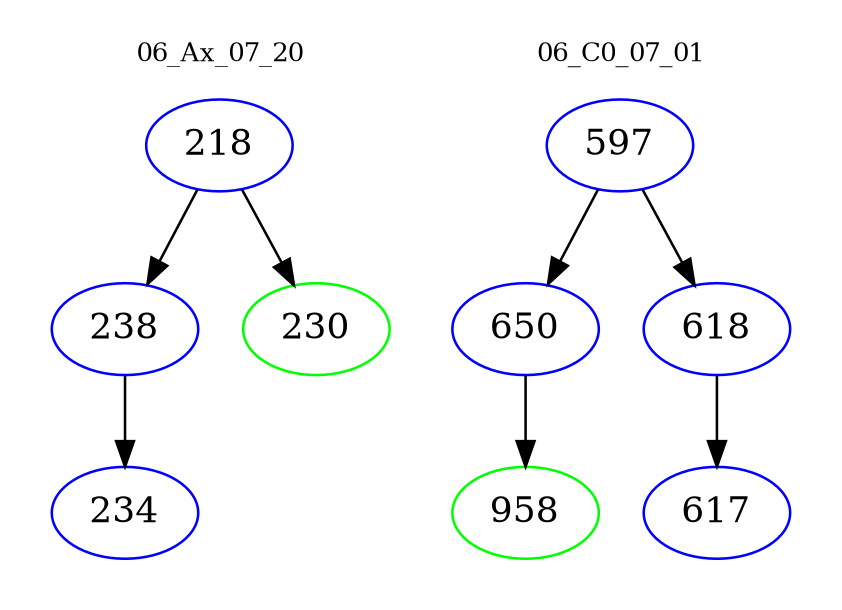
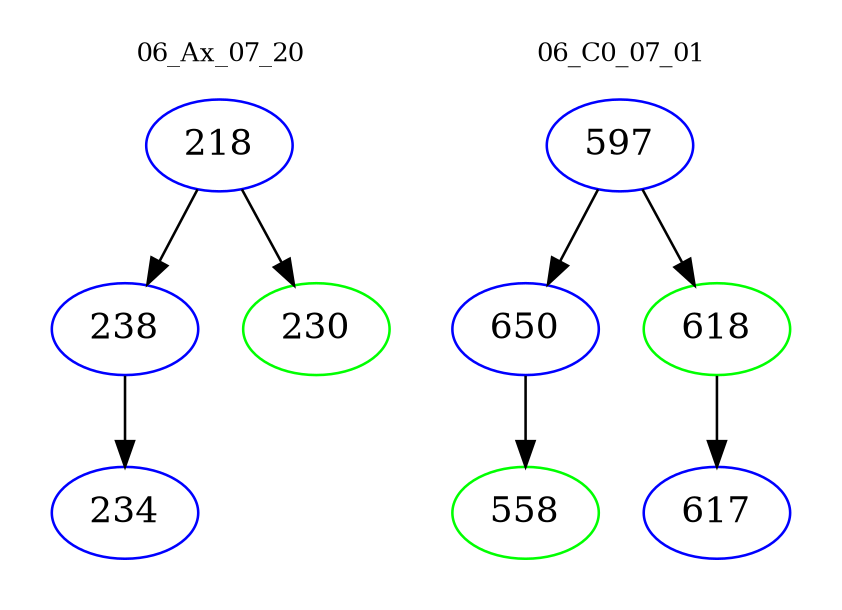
node "618": color blue -> green
node "958": label "958" -> "558"
